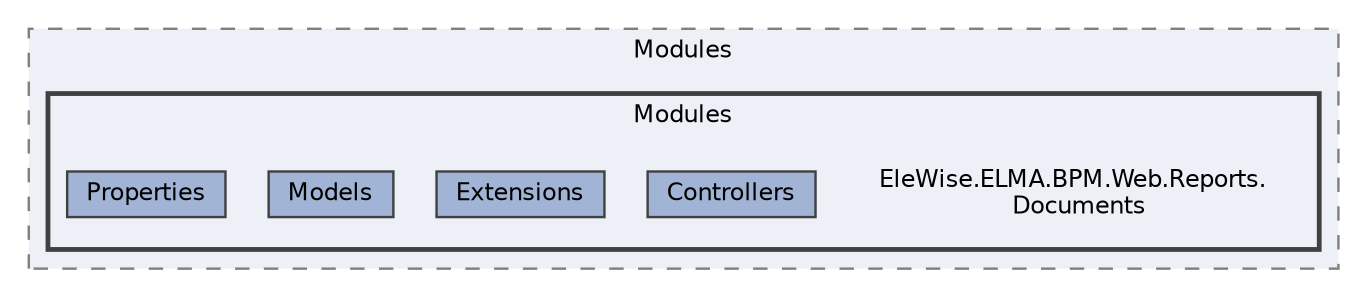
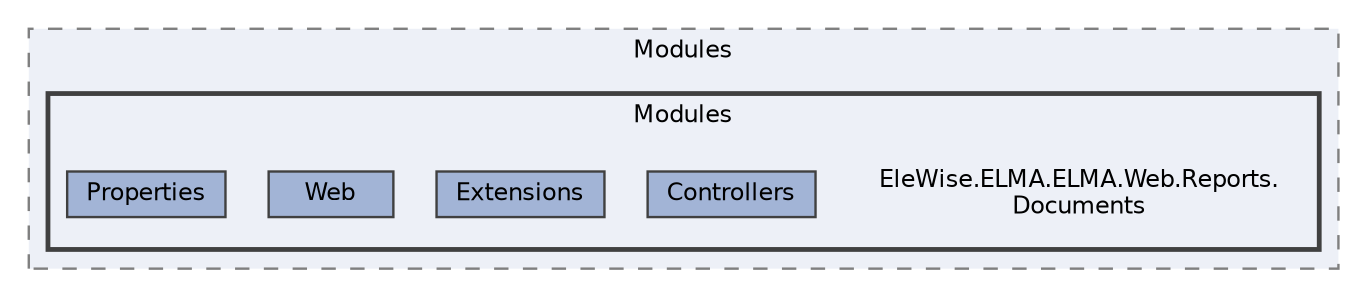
node "Models": label "Models" -> "Web"
node "EleWise.ELMA.BPM.Web.Reports. Documents": label "EleWise.ELMA.BPM.Web.Reports. Documents" -> "EleWise.ELMA.ELMA.Web.Reports. Documents"
